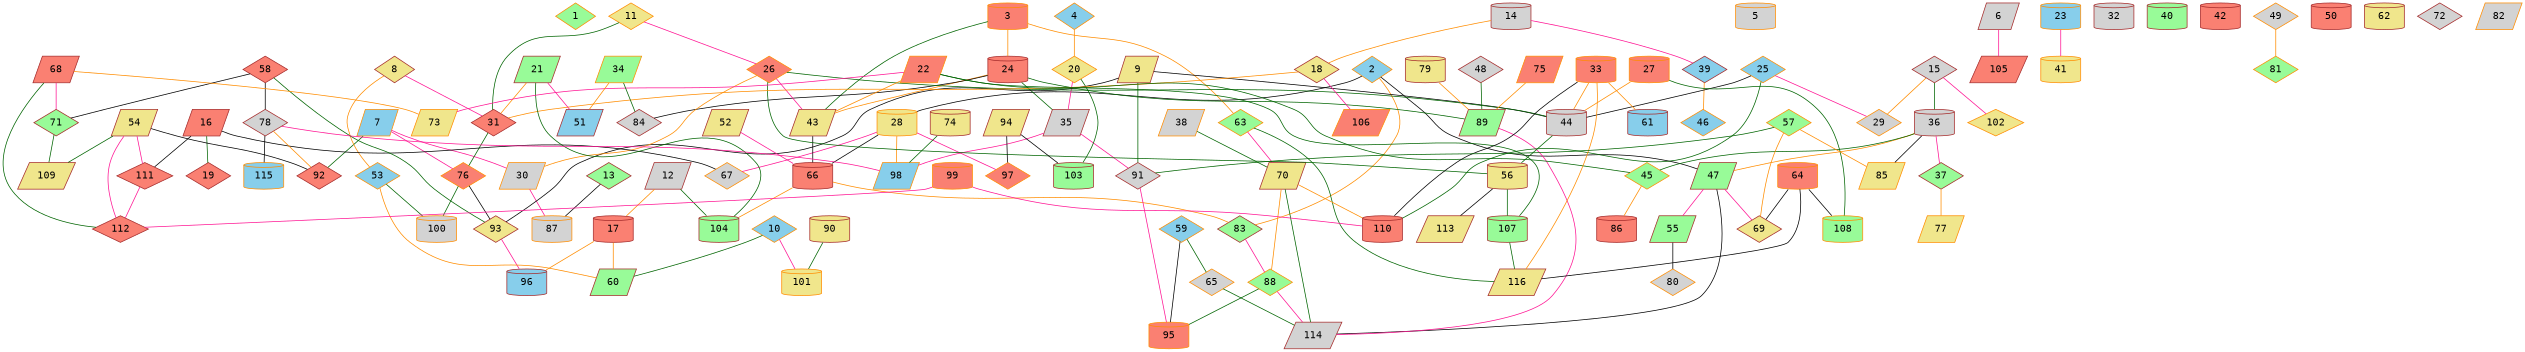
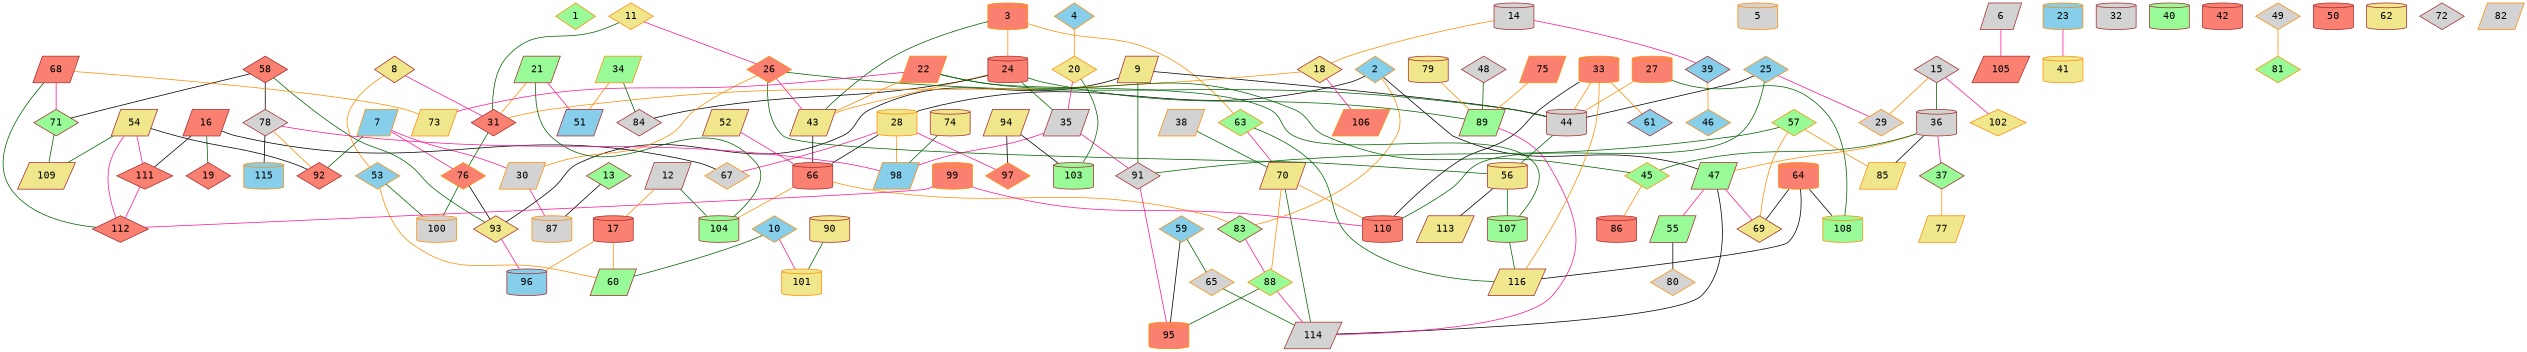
node "61": shape cylinder -> diamond
